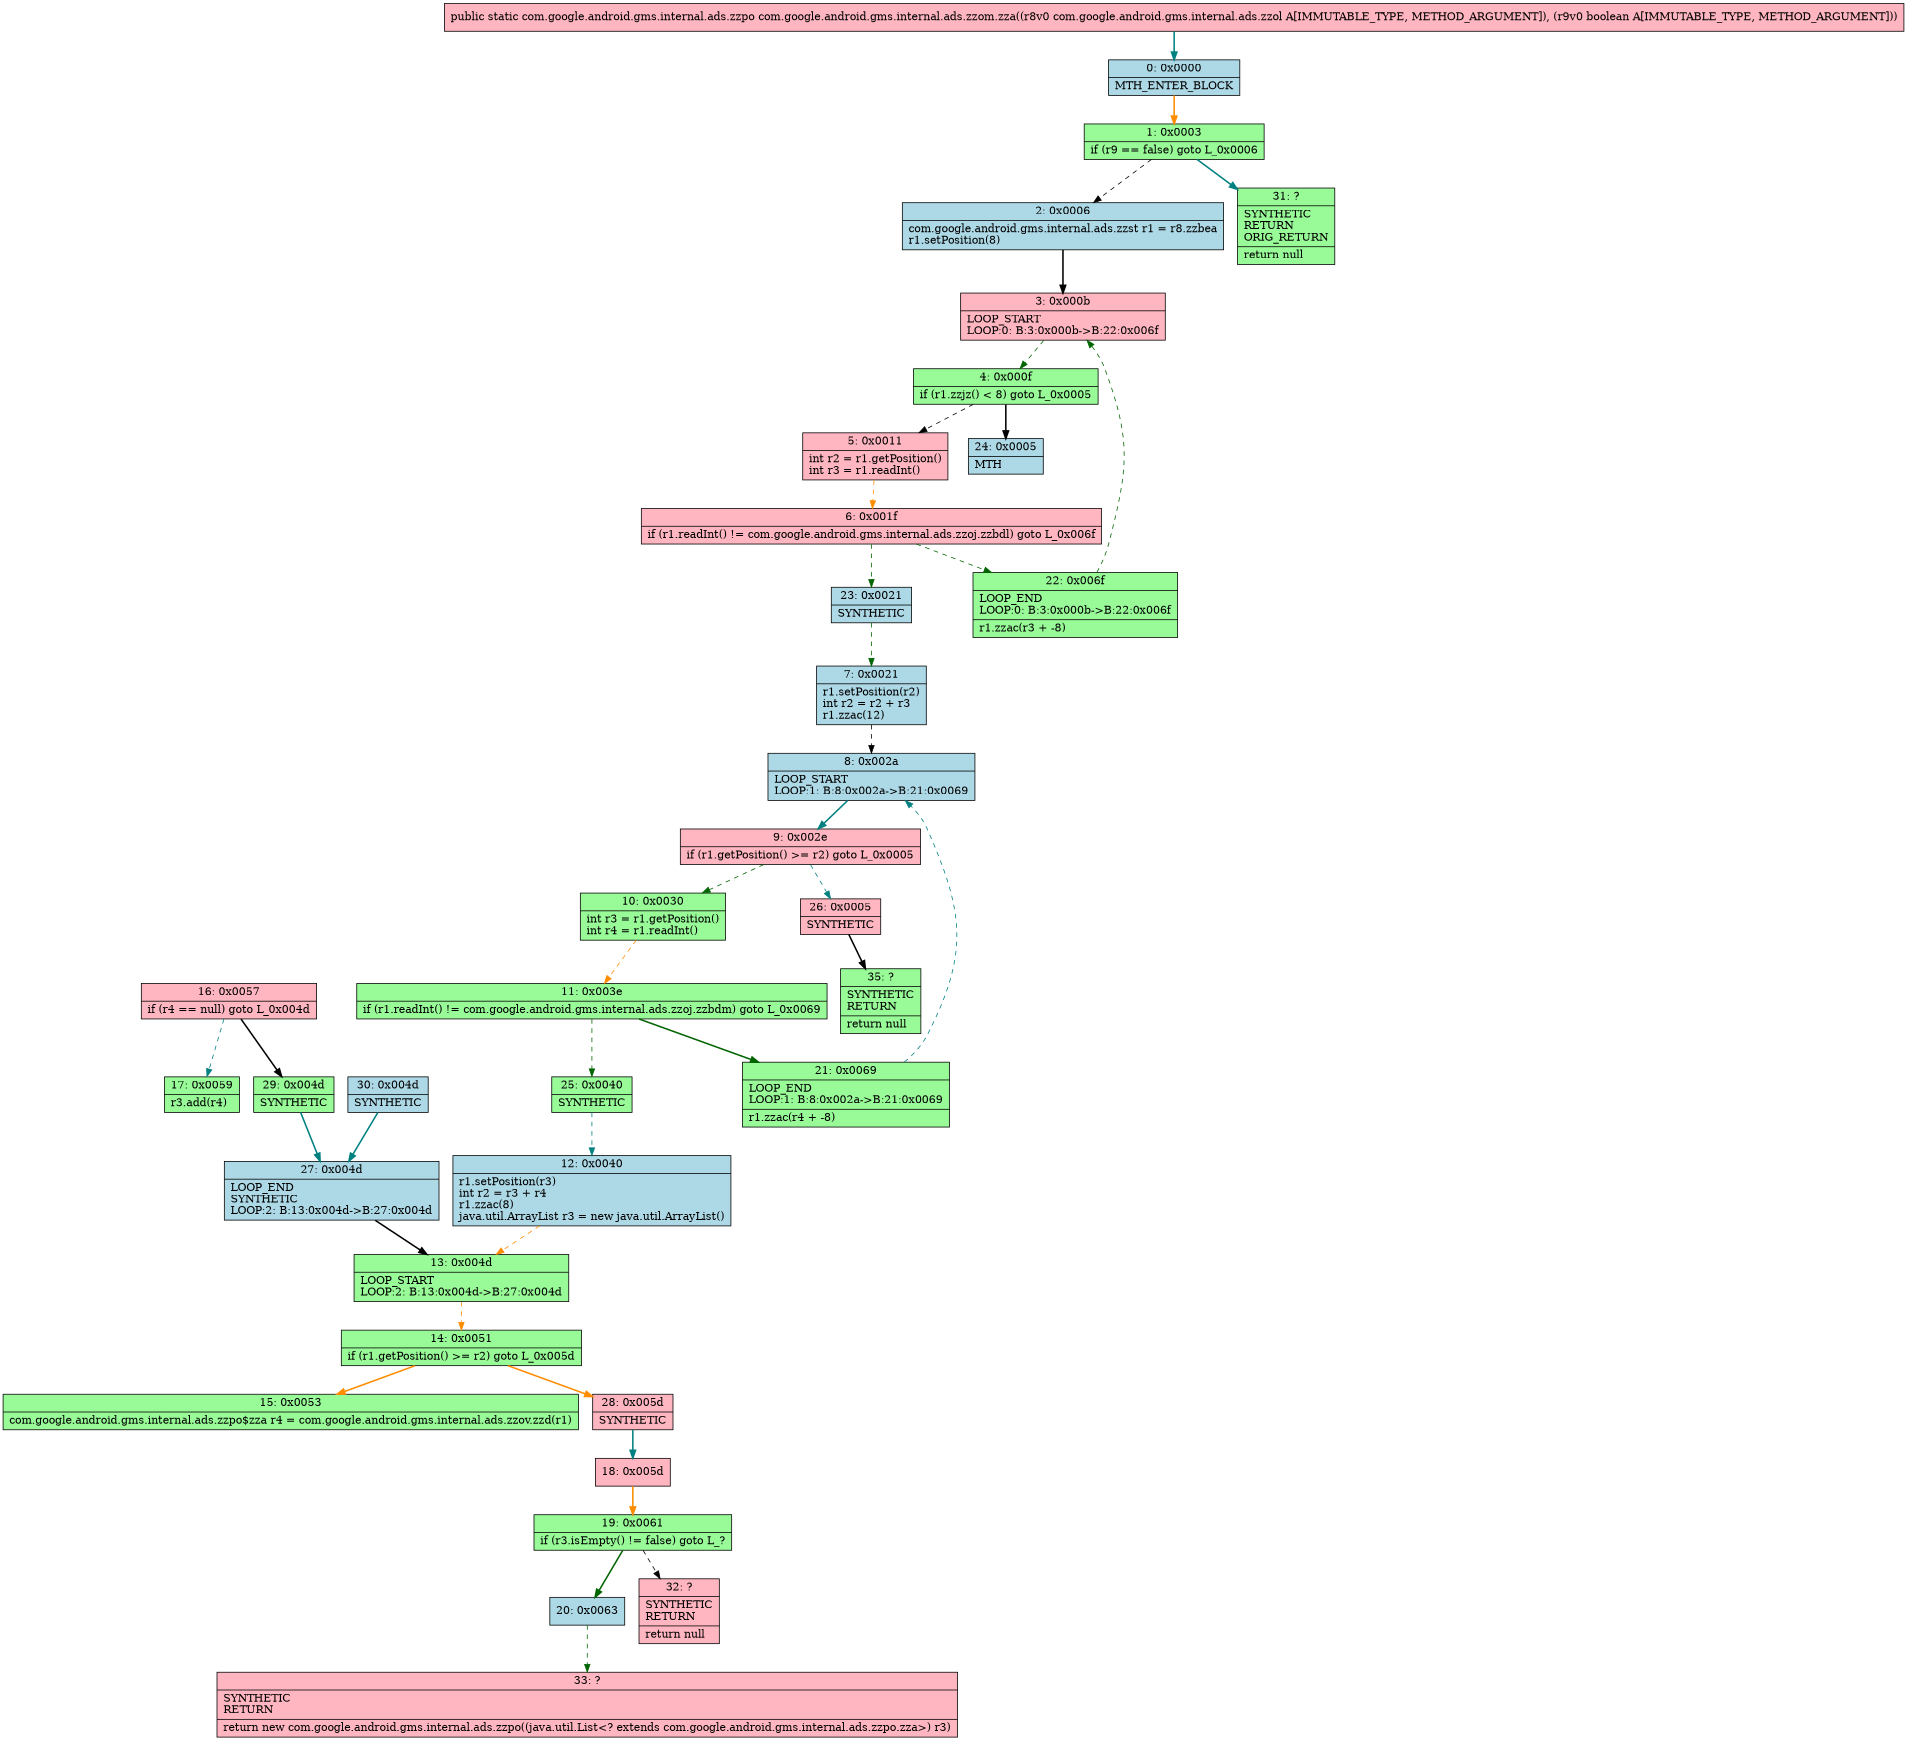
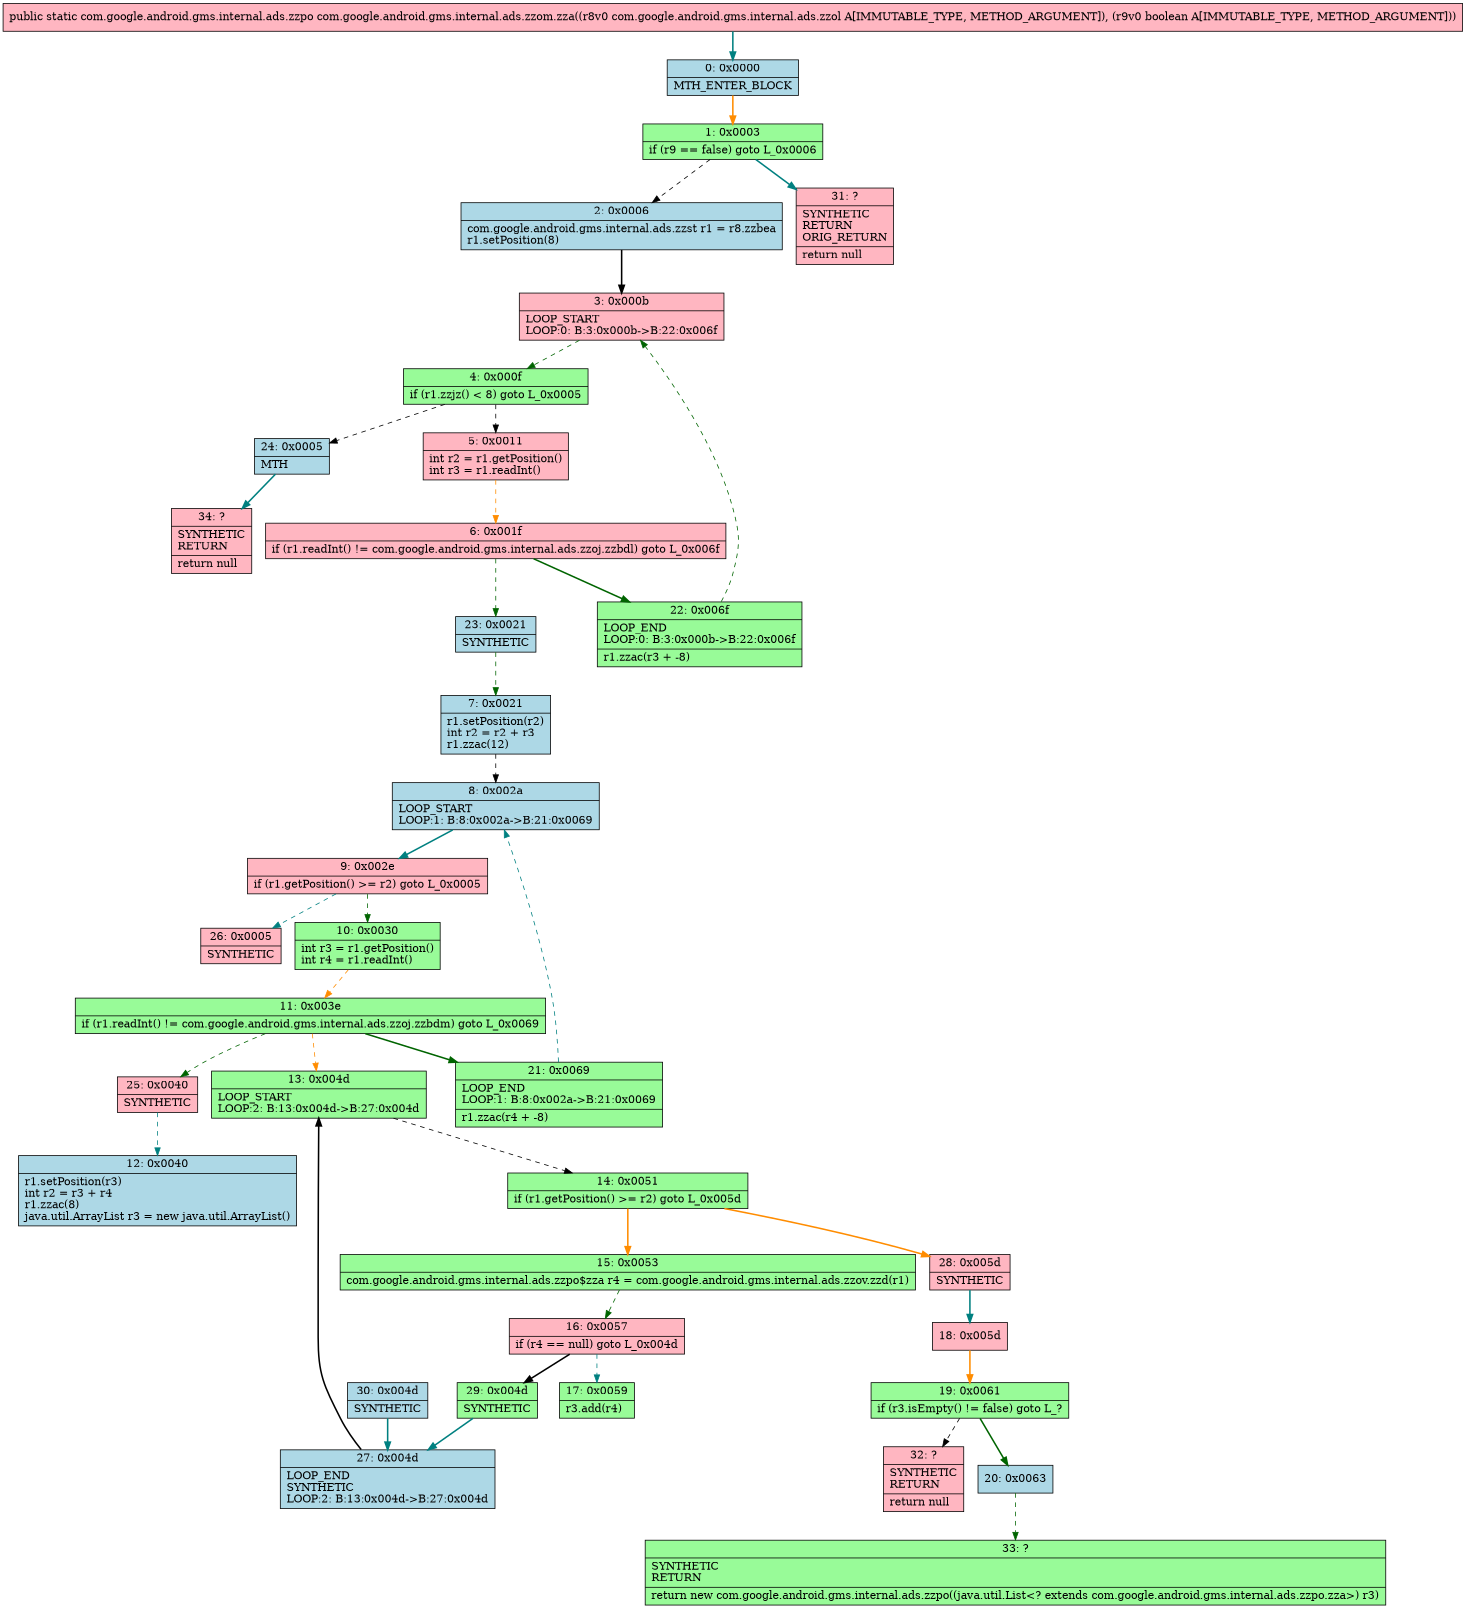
node "31: ?": fillcolor palegreen -> lightpink
edge "4: 0x000f" -> "24: 0x0005": style bold -> dashed
node "34: ?": added
edge "6: 0x001f" -> "22: 0x006f": style dashed -> bold
node "35: ?": removed
node "25: 0x0040": fillcolor palegreen -> lightpink
edge "12: 0x0040" -> "13: 0x004d": now "11: 0x003e" -> "13: 0x004d"
edge "15: 0x0053" -> "16: 0x0057": added
edge "13: 0x004d" -> "14: 0x0051": color darkorange -> black
node "33: ?": fillcolor lightpink -> palegreen
